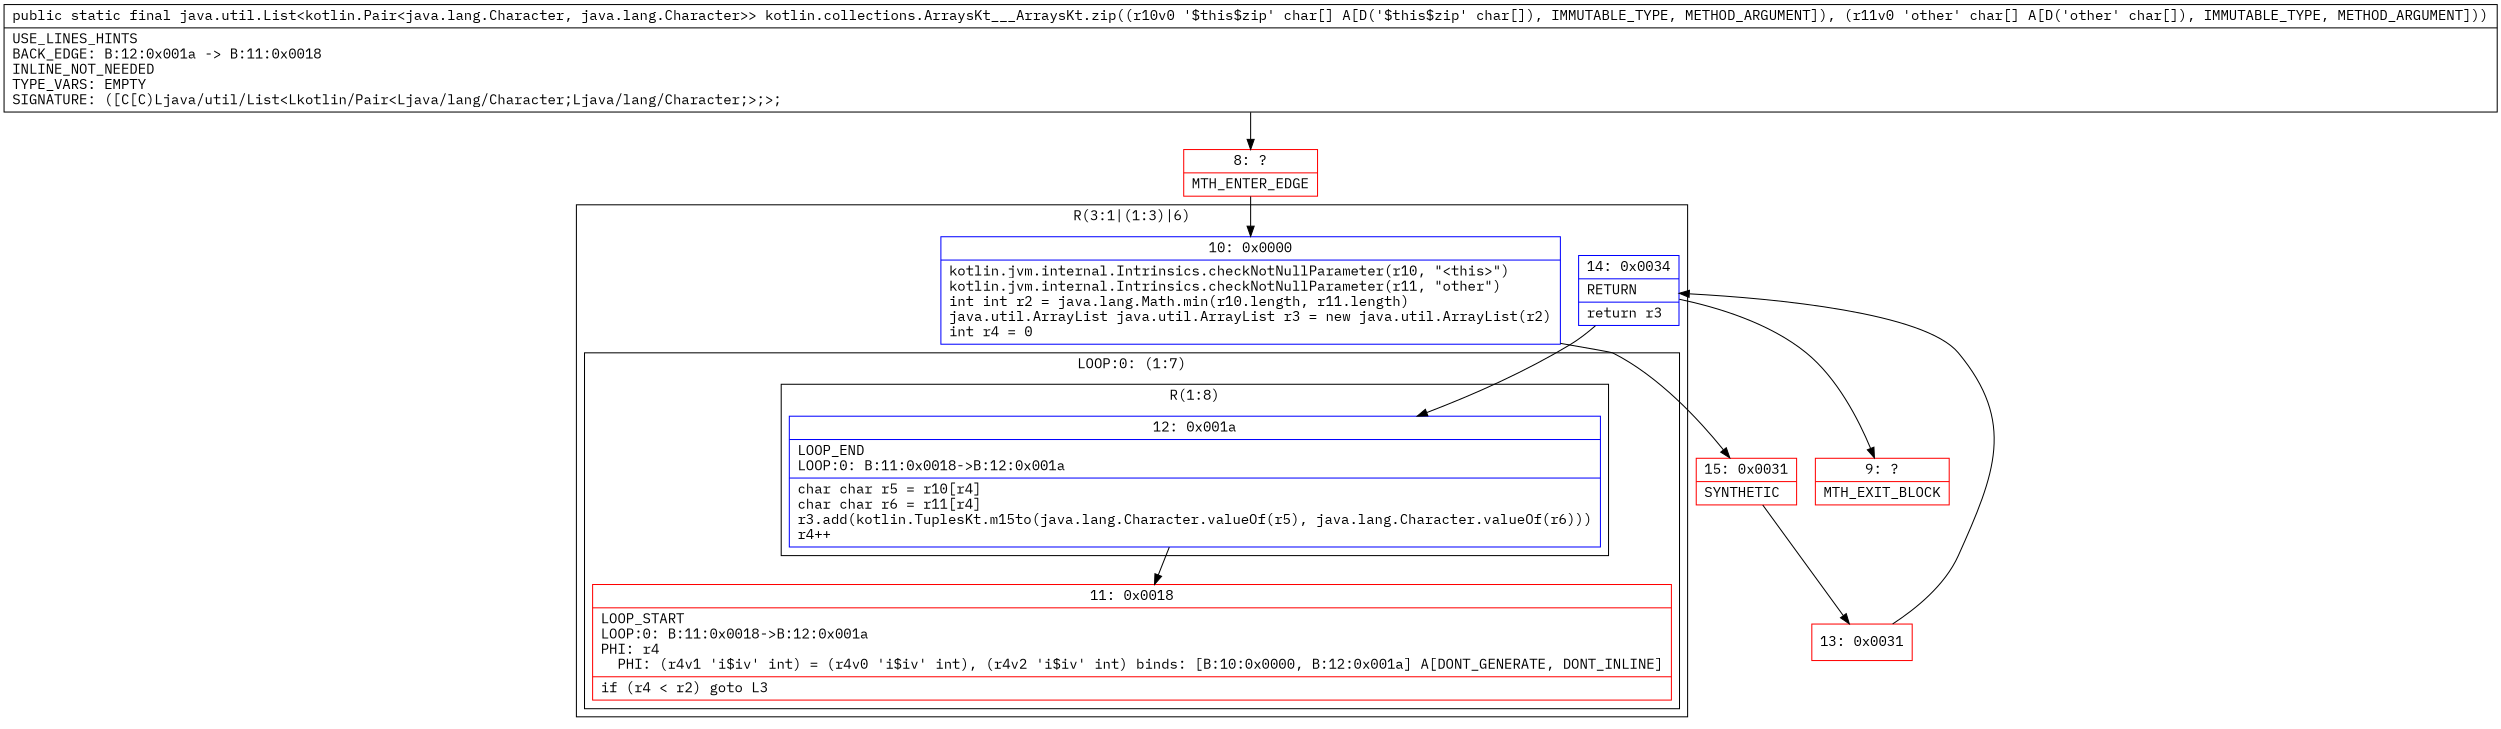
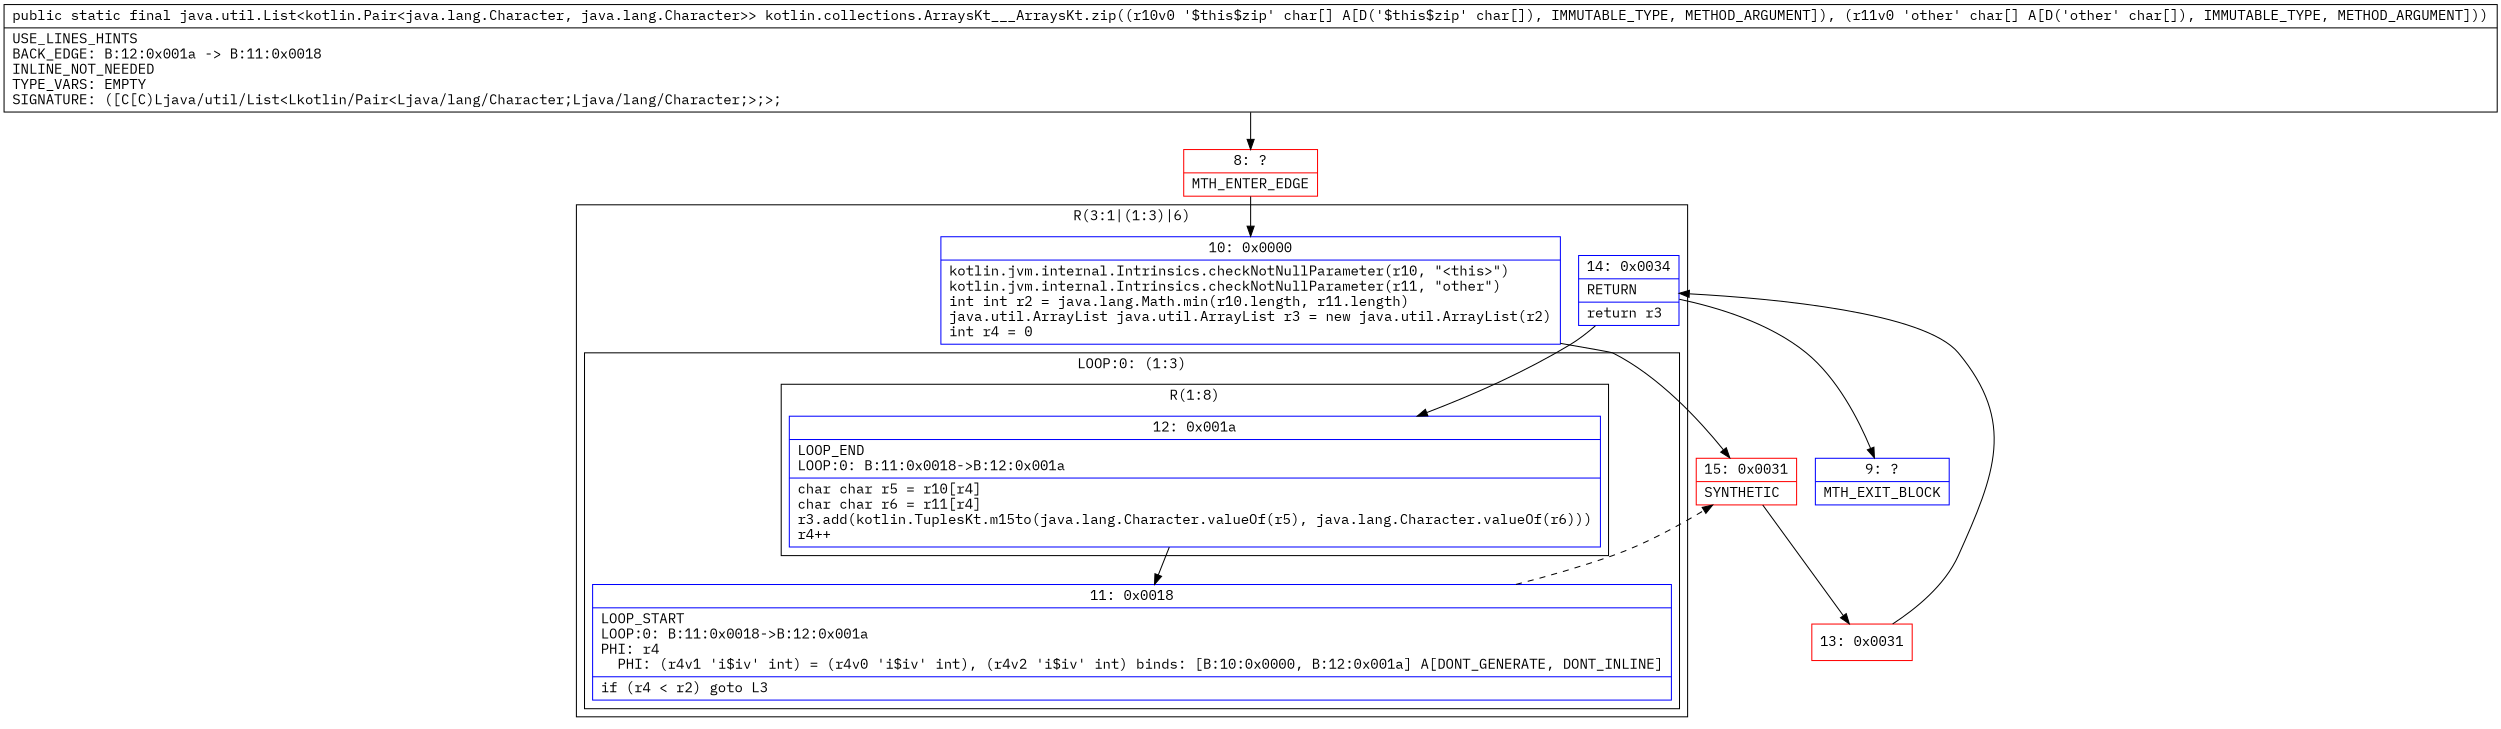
cluster "LOOP:0: (1:7)": label "LOOP:0: (1:7)" -> "LOOP:0: (1:3)"
node "9: ?": color red -> blue
edge "11: 0x0018" -> "15: 0x0031": added
node "11: 0x0018": color red -> blue
